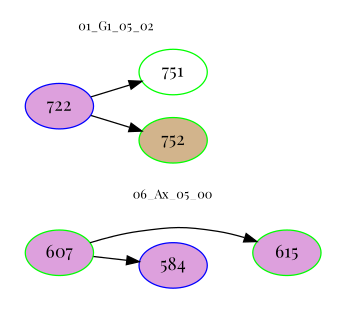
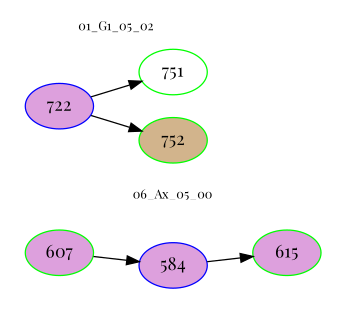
edge "607" -> "615": now "584" -> "615"
